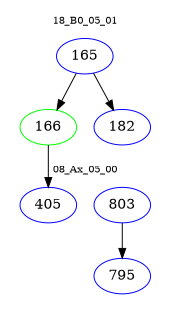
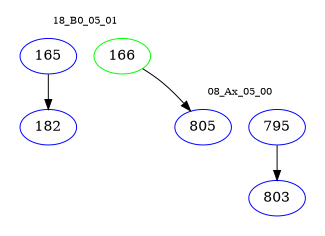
edge "165" -> "166": removed
node "405": label "405" -> "805"
edge "803" -> "795": reversed
